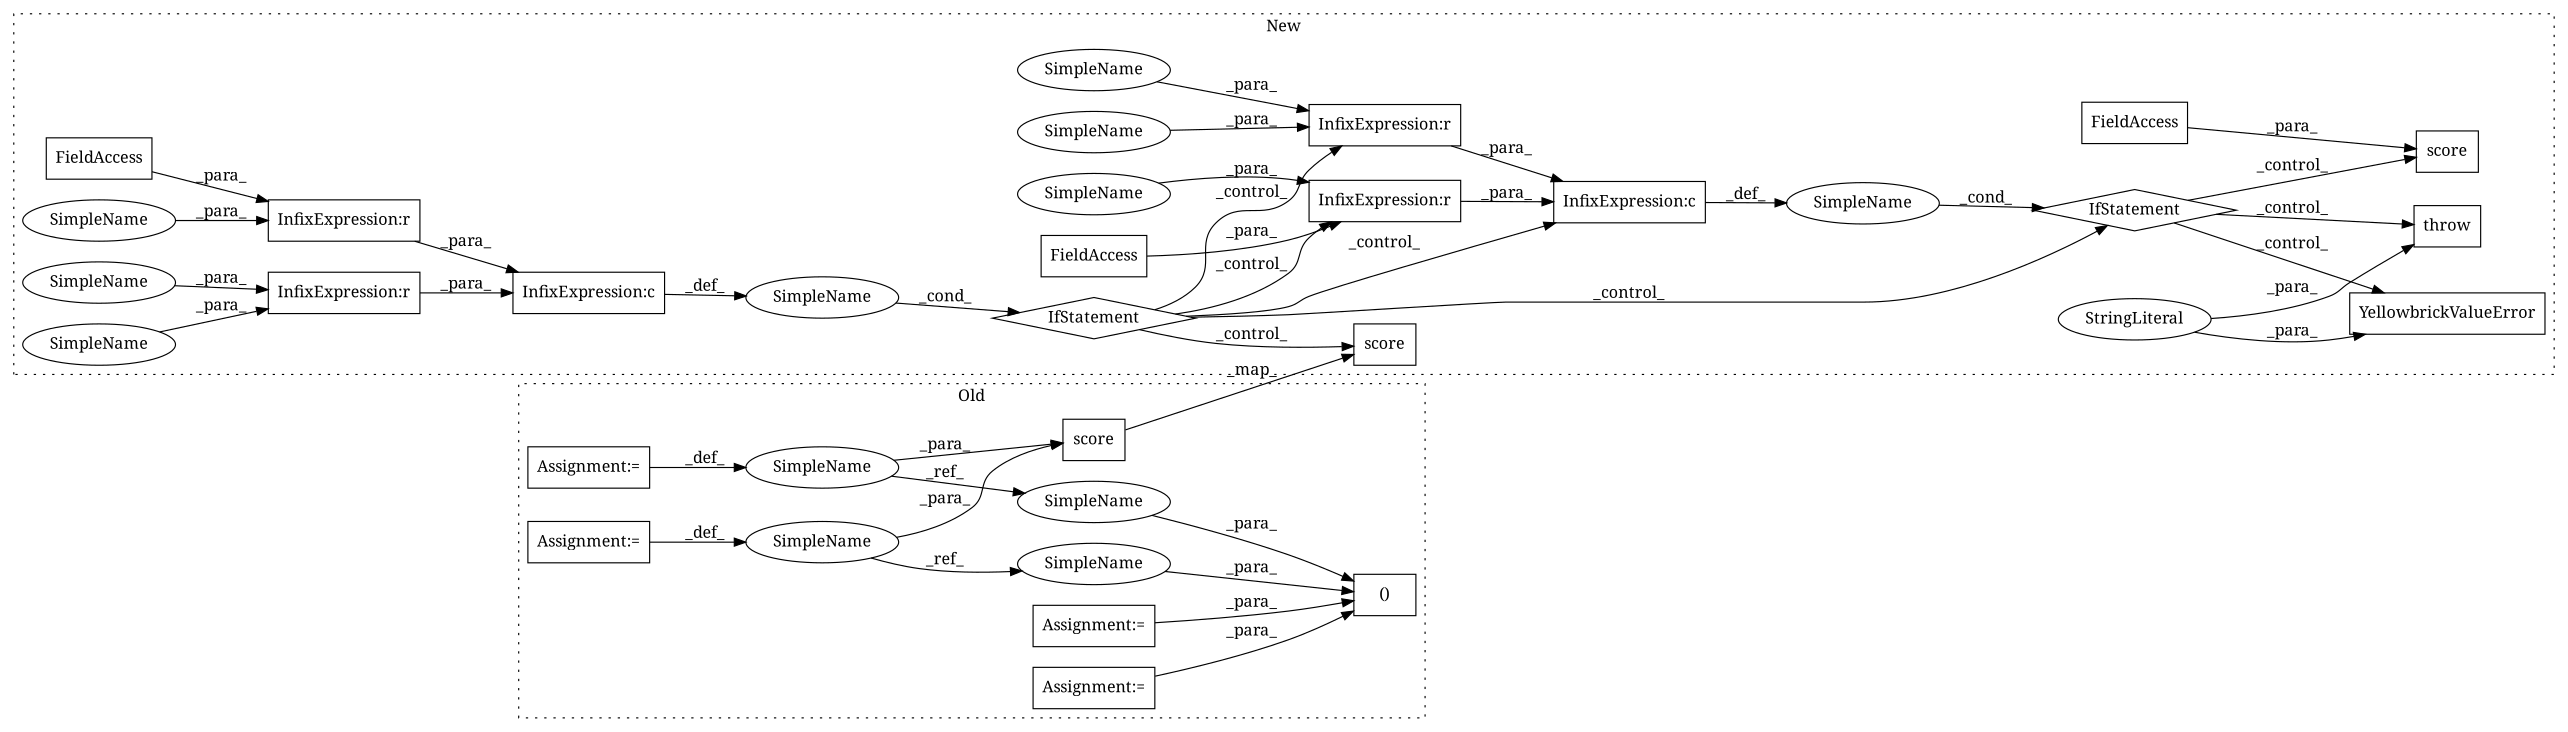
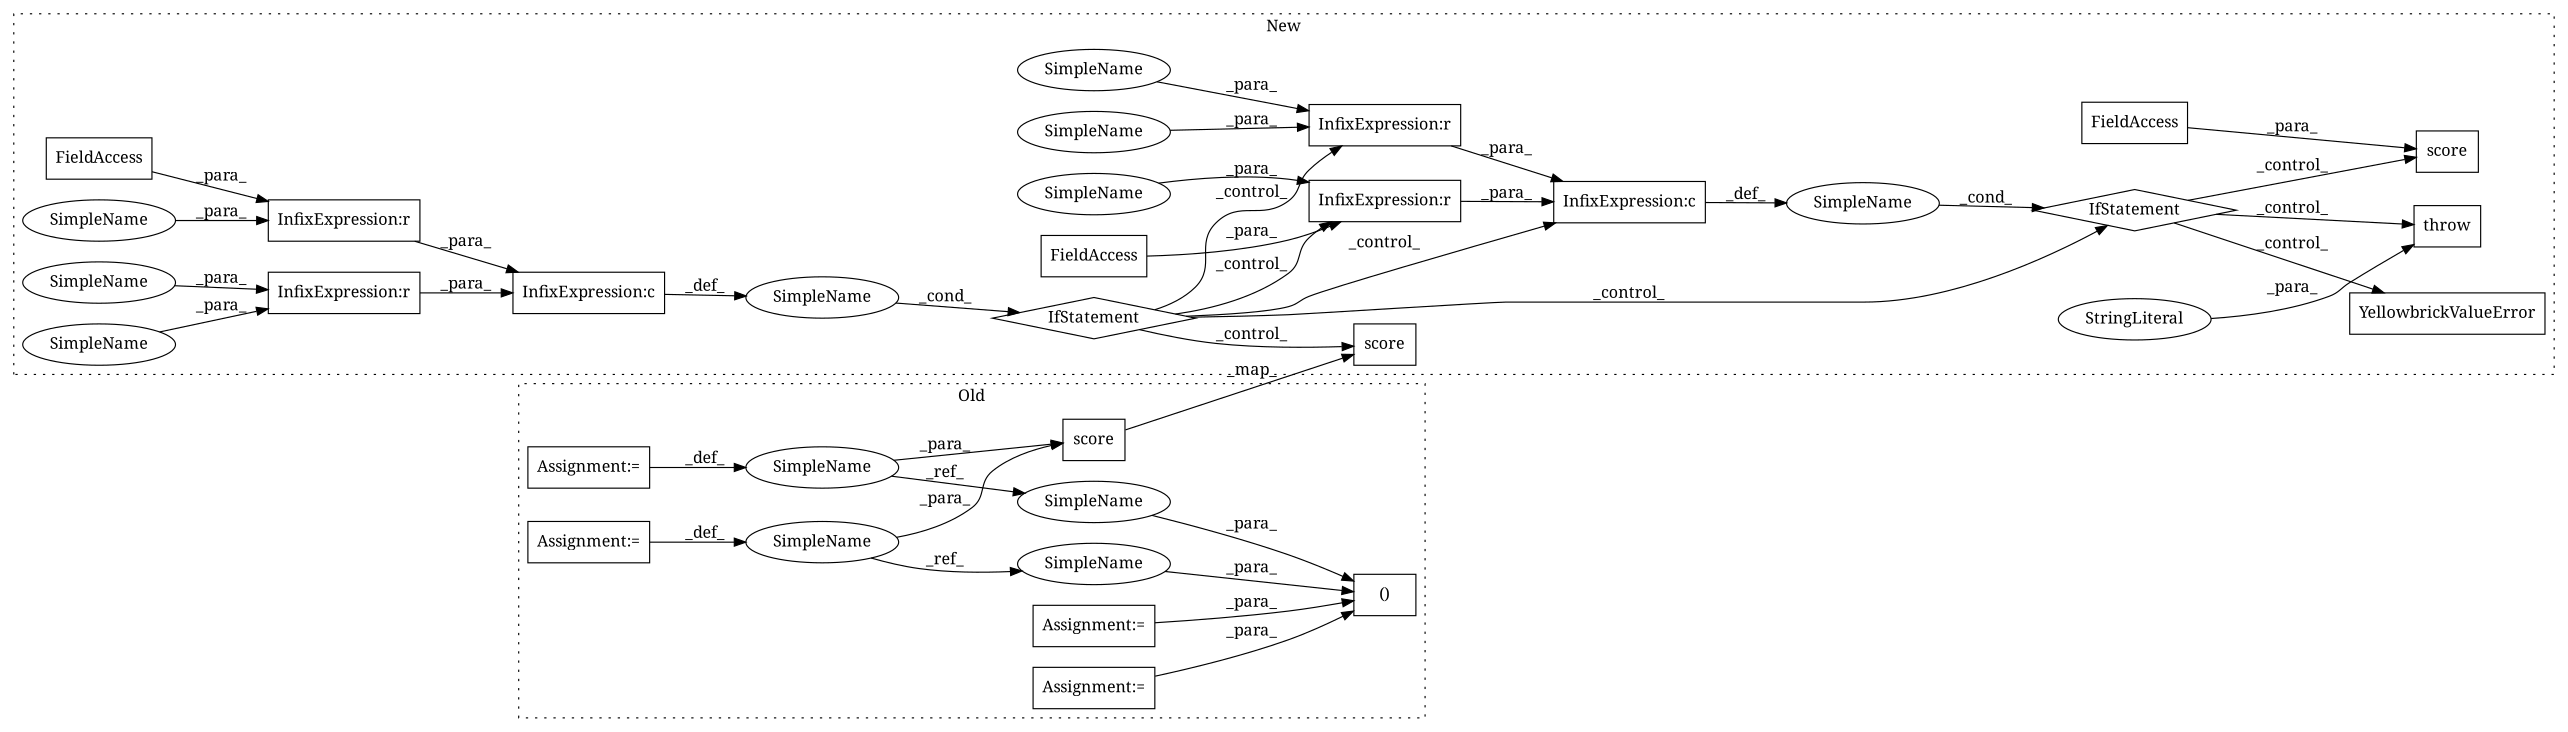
edge "StringLiteral" -> "YellowbrickValueError": removed, label "_para_"
